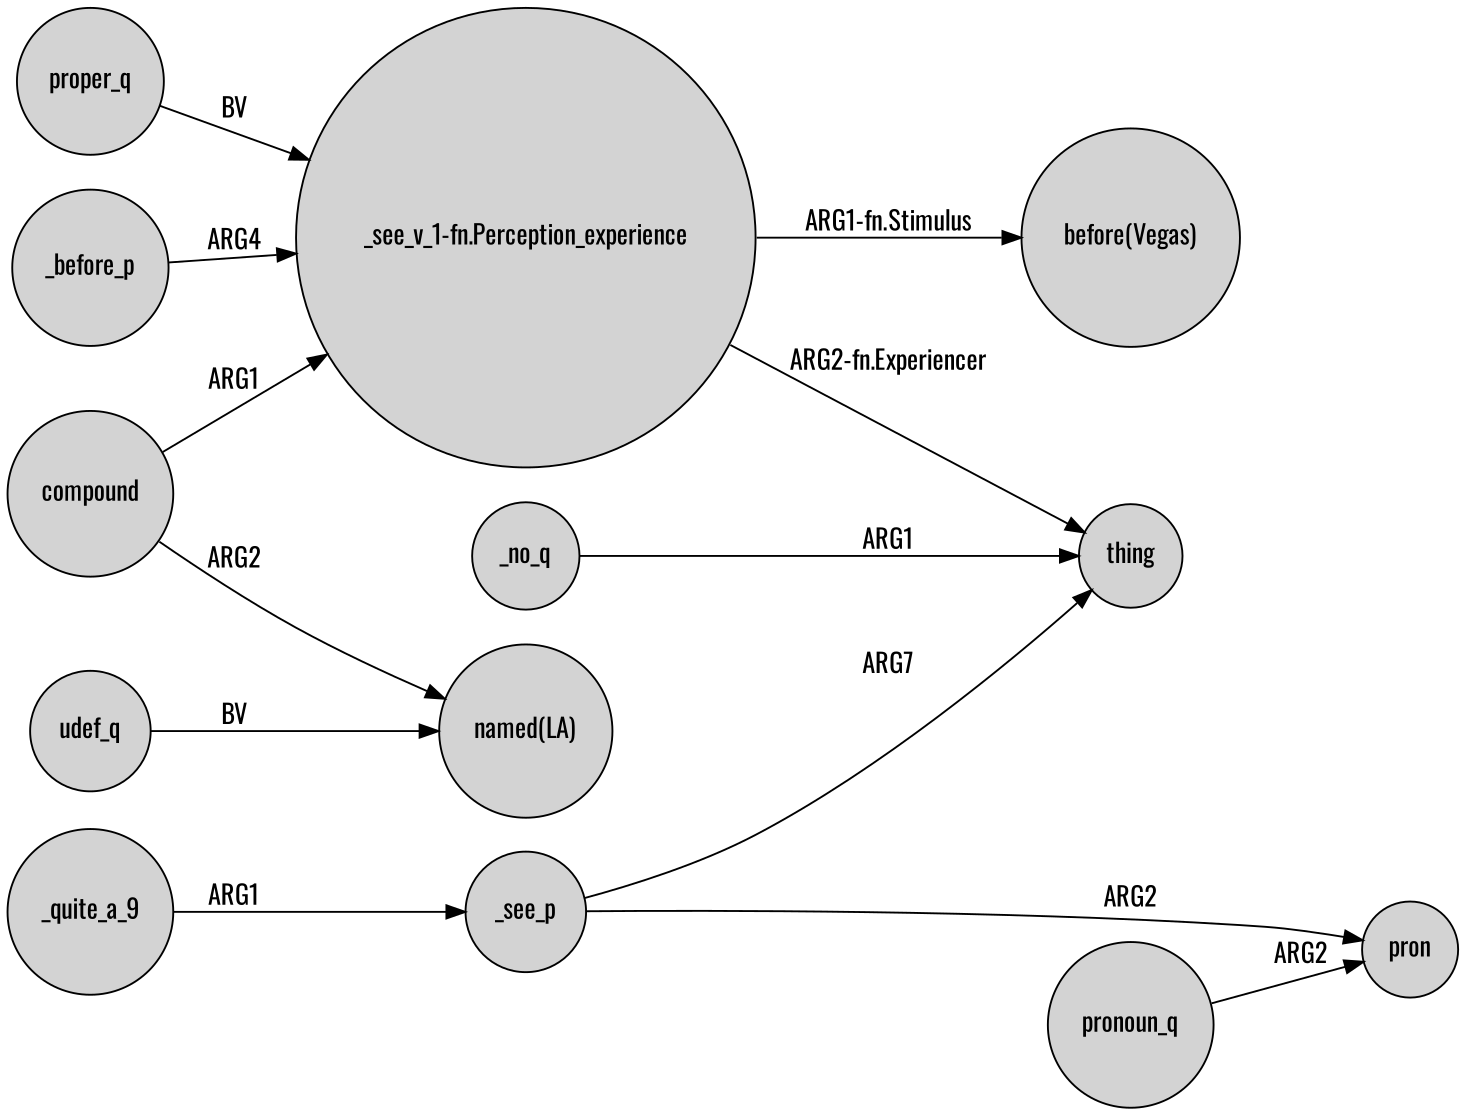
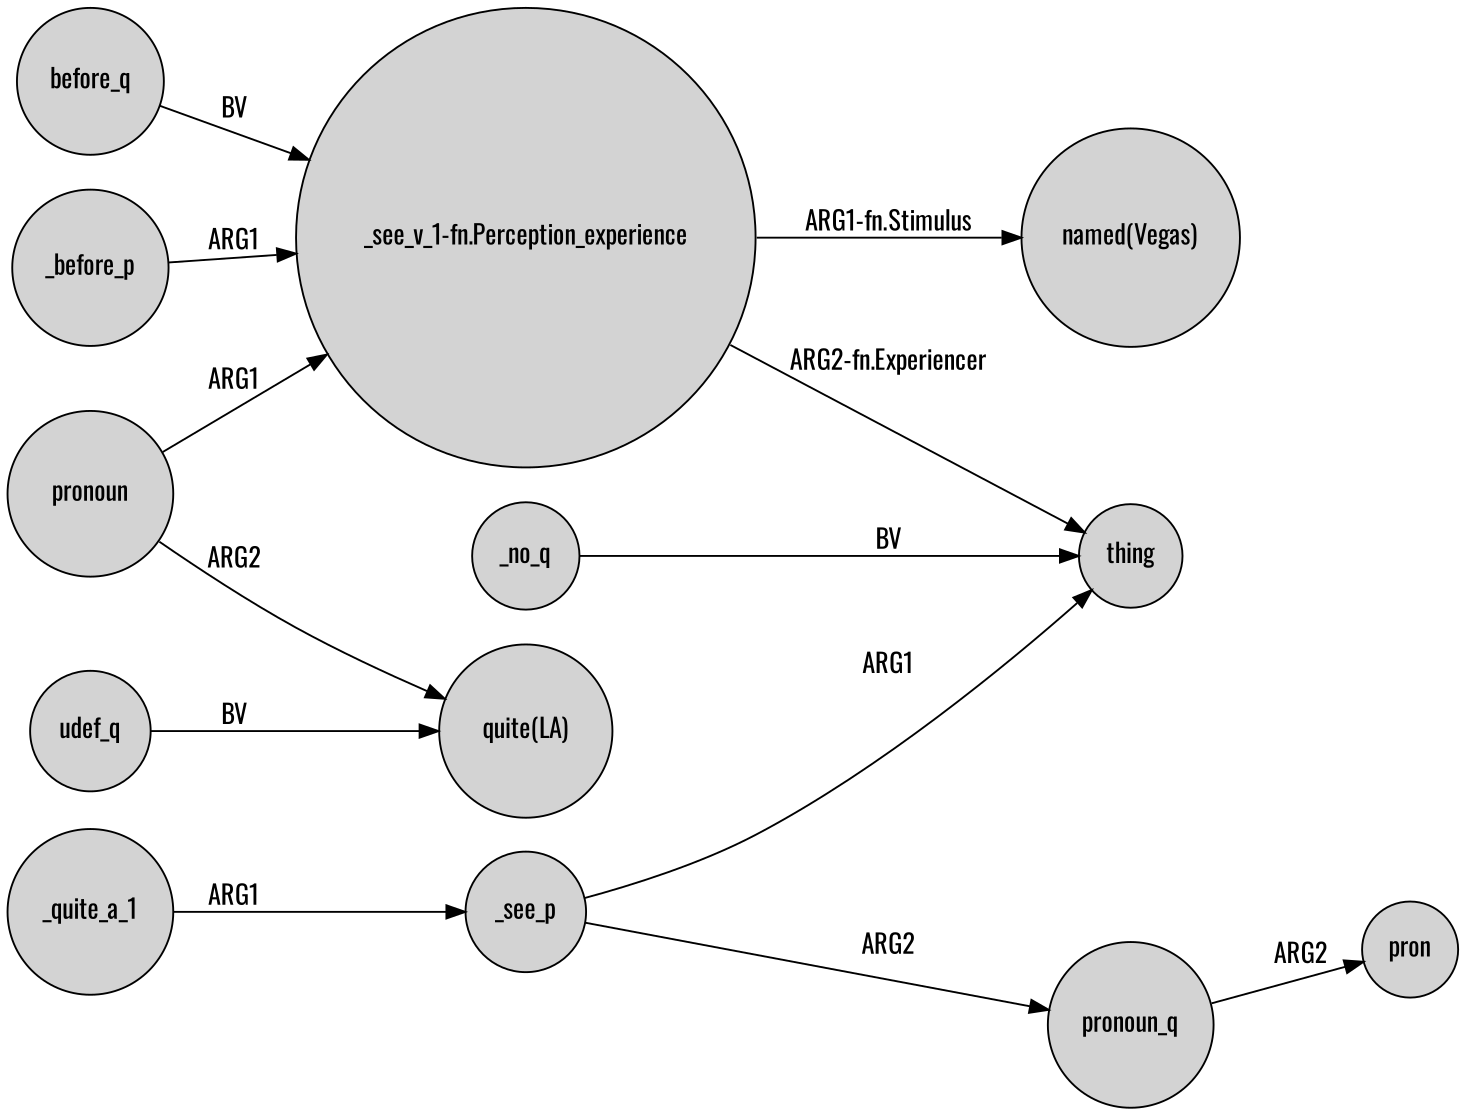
node "proper_q": label "proper_q" -> "before_q"
node "before(Vegas)": label "before(Vegas)" -> "named(Vegas)"
edge "_before_p" -> "_see_v_1-fn.Perception_experience": label "ARG4" -> "ARG1"
node "compound": label "compound" -> "pronoun"
edge "_no_q" -> "thing": label "ARG1" -> "BV"
edge "_see_p" -> "thing": label "ARG7" -> "ARG1"
node "named(LA)": label "named(LA)" -> "quite(LA)"
node "_quite_a_9": label "_quite_a_9" -> "_quite_a_1"
edge "_see_p" -> "pron": now "_see_p" -> "pronoun_q"
